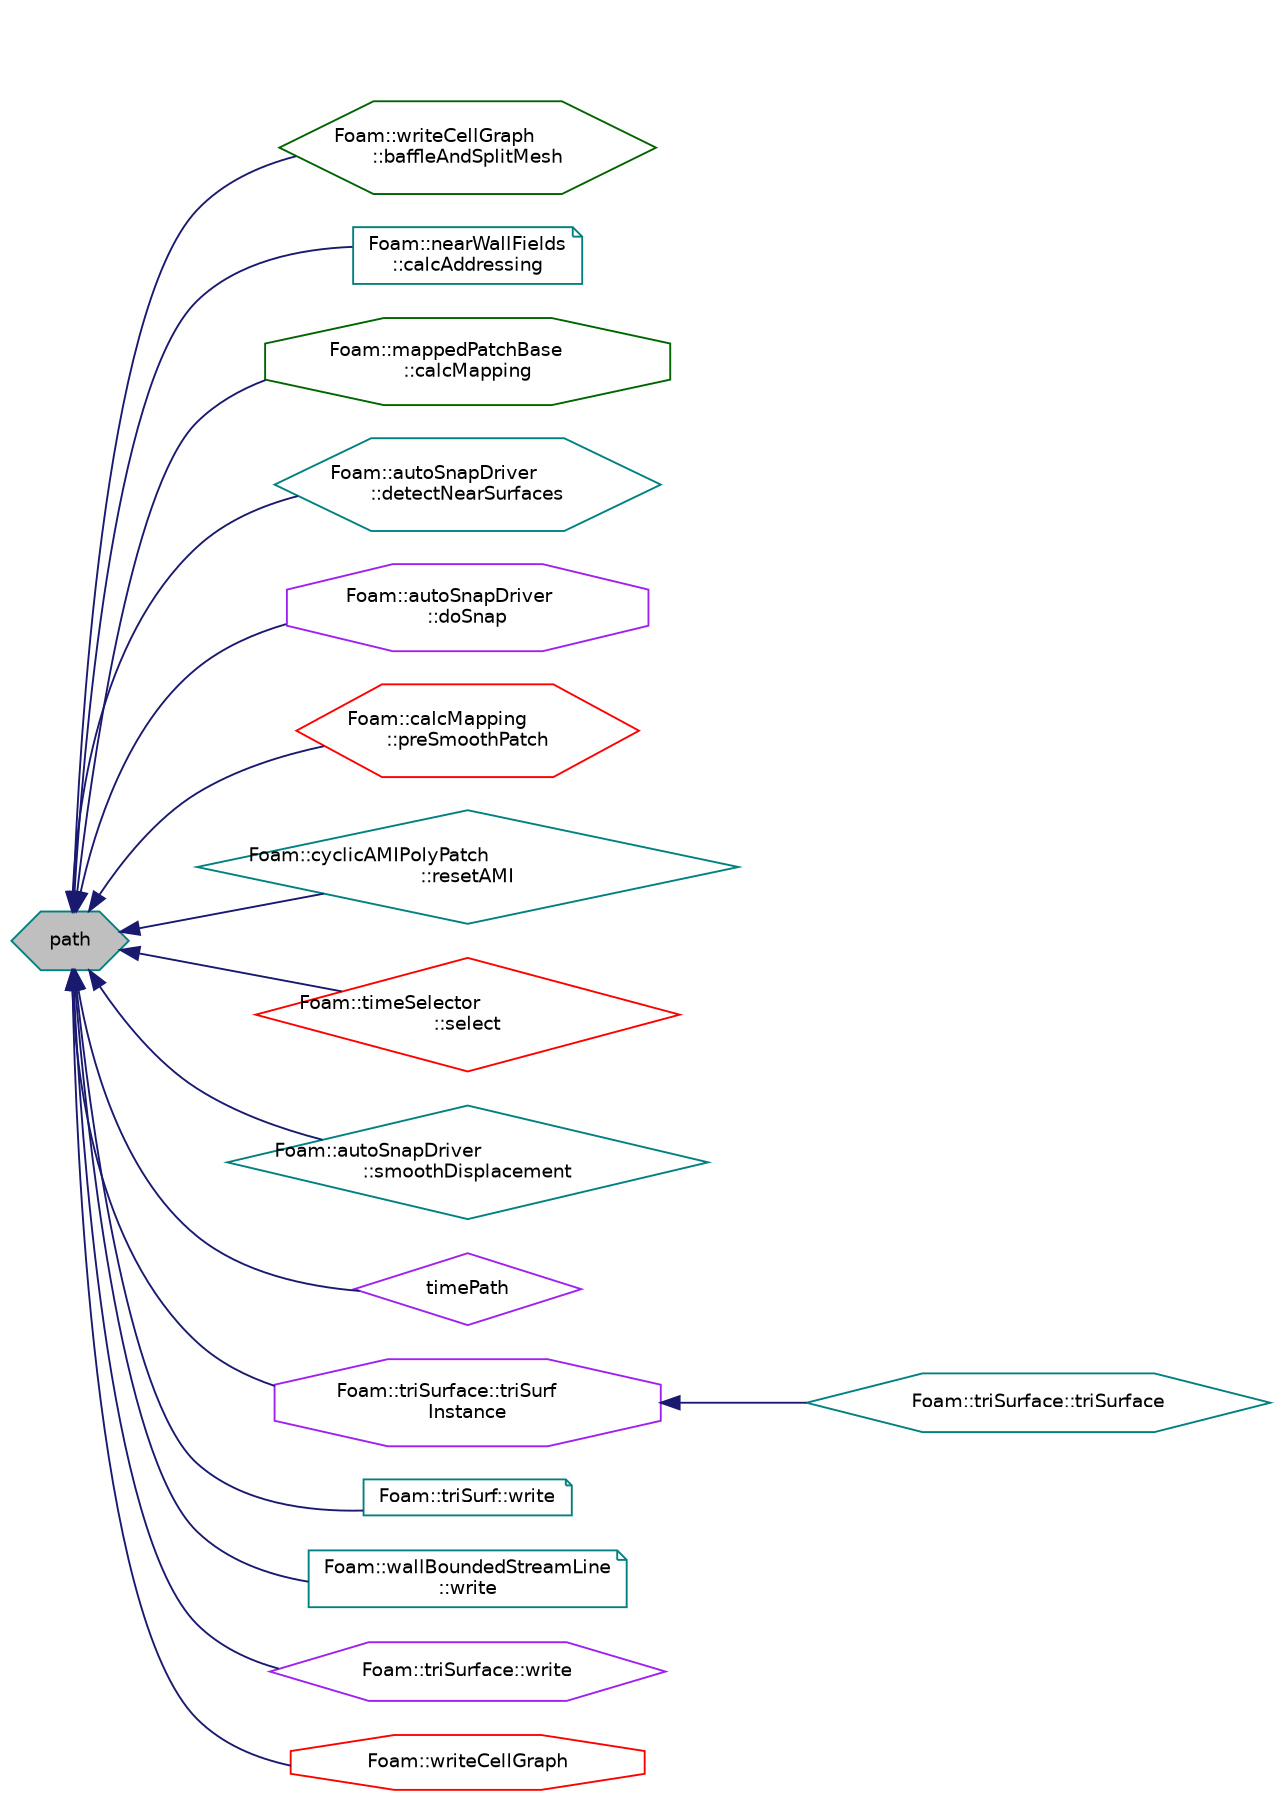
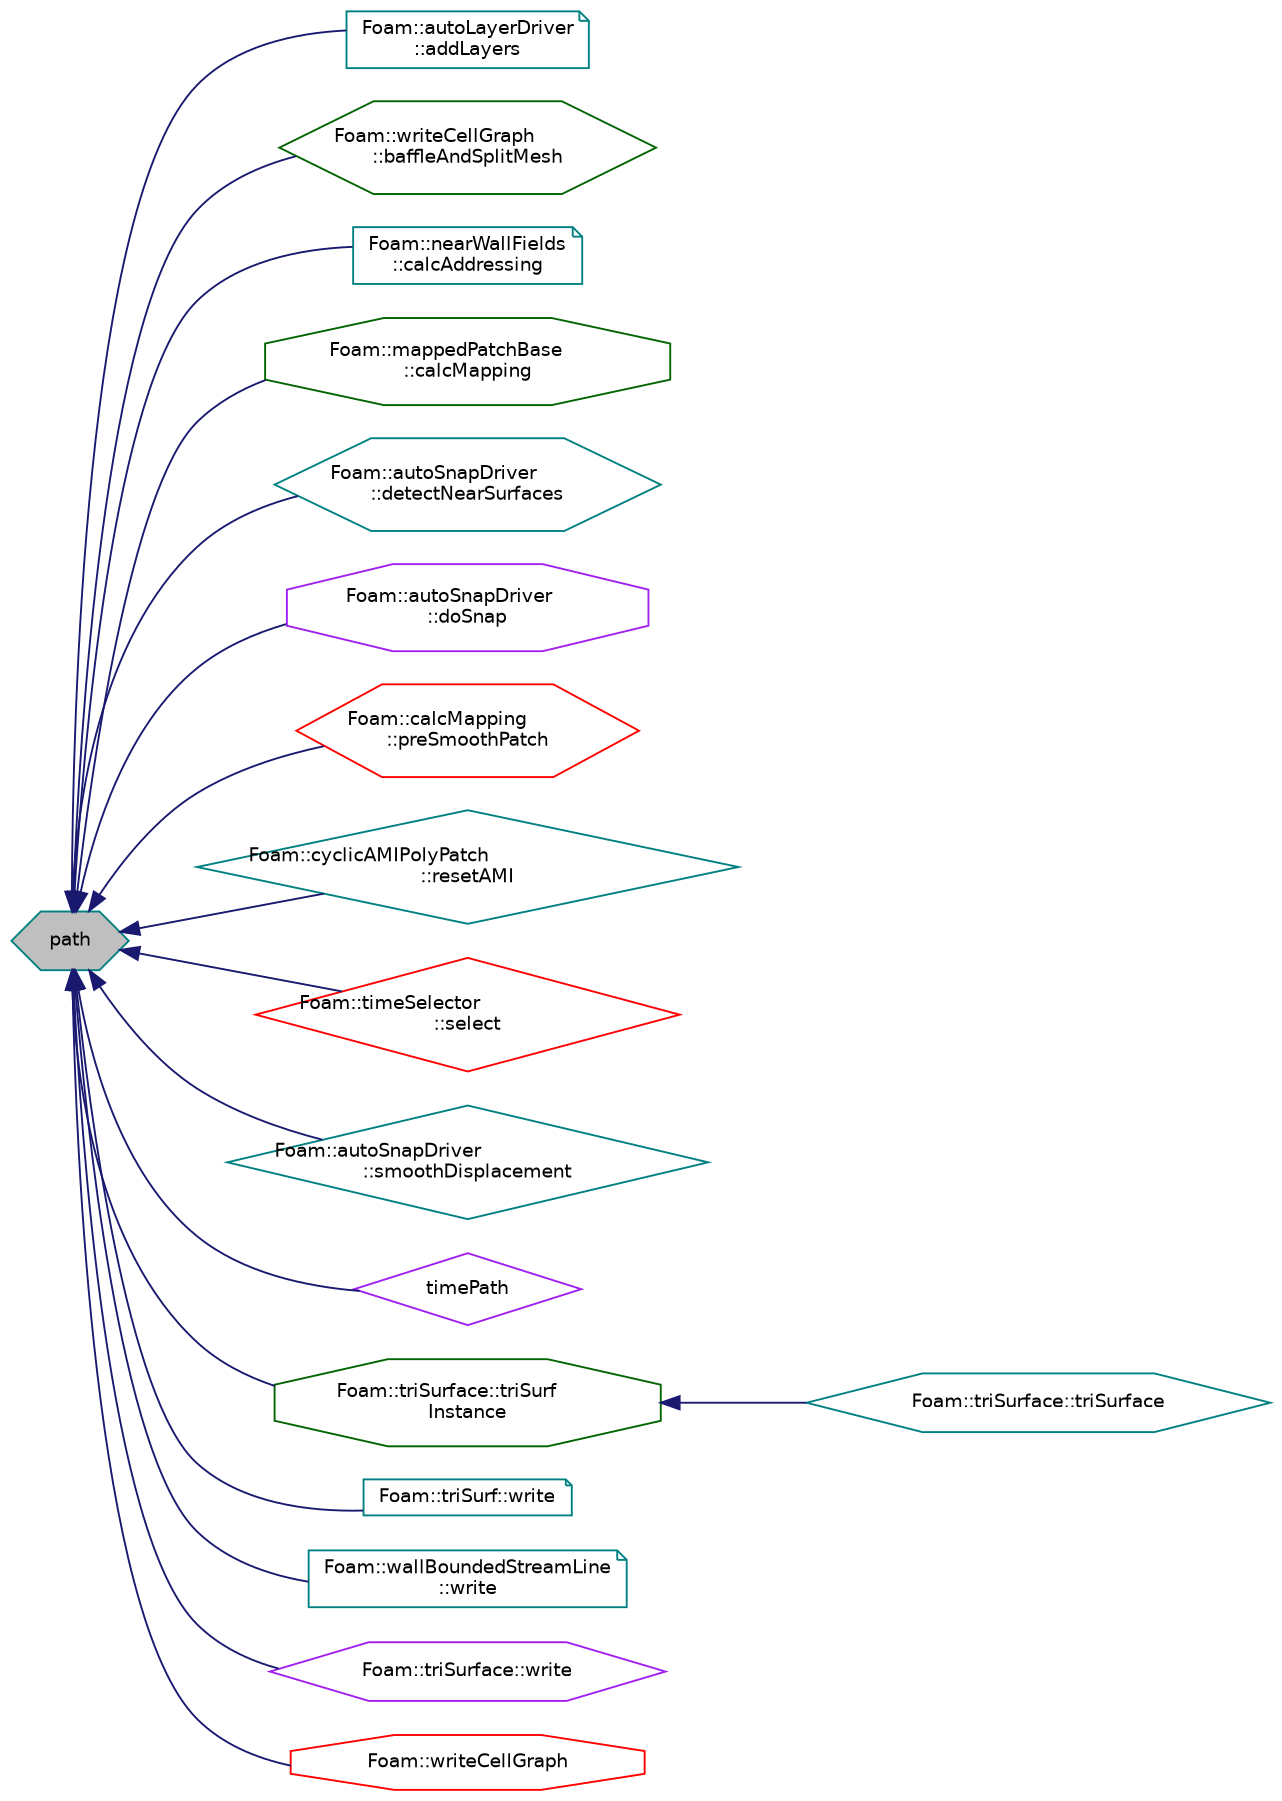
node "Foam::autoLayerDriver ::addLayers": added
node "Foam::triSurface::triSurf Instance": color purple -> darkgreen
